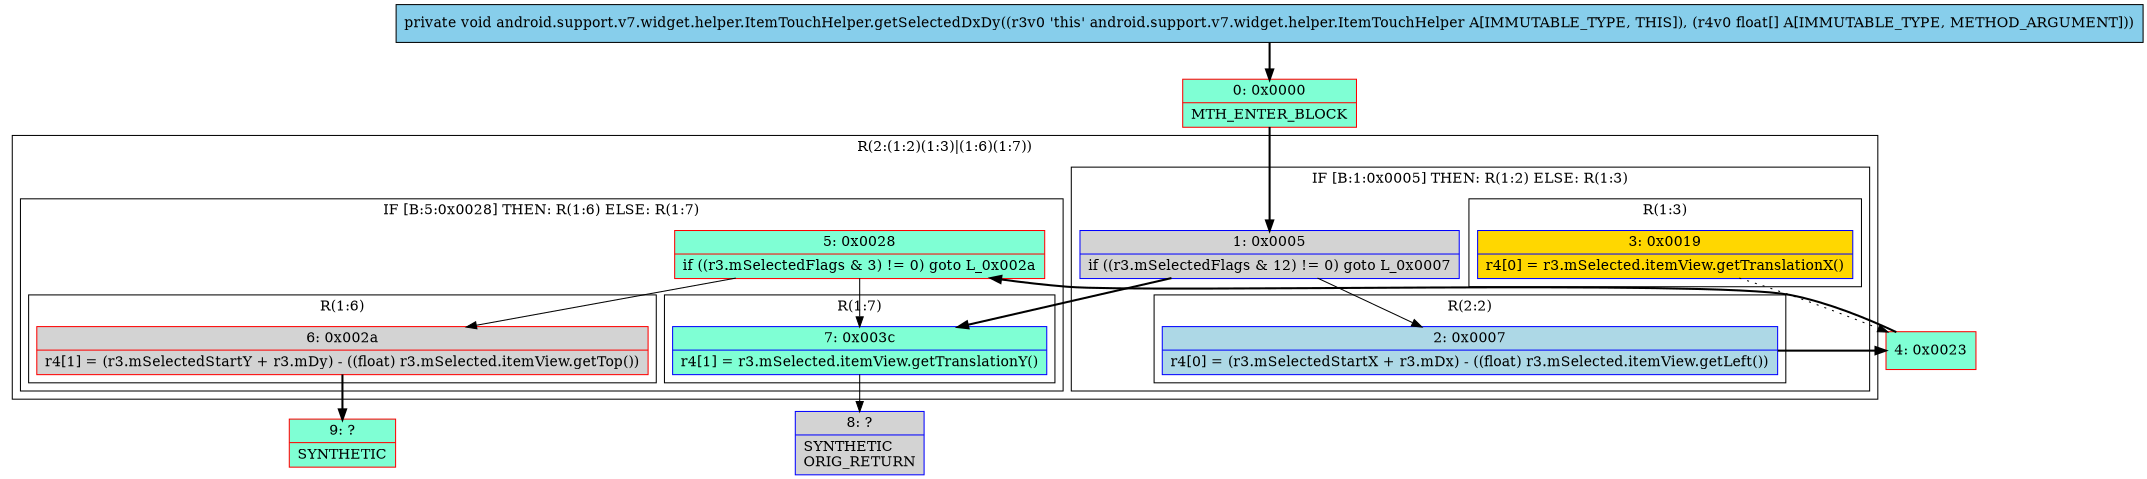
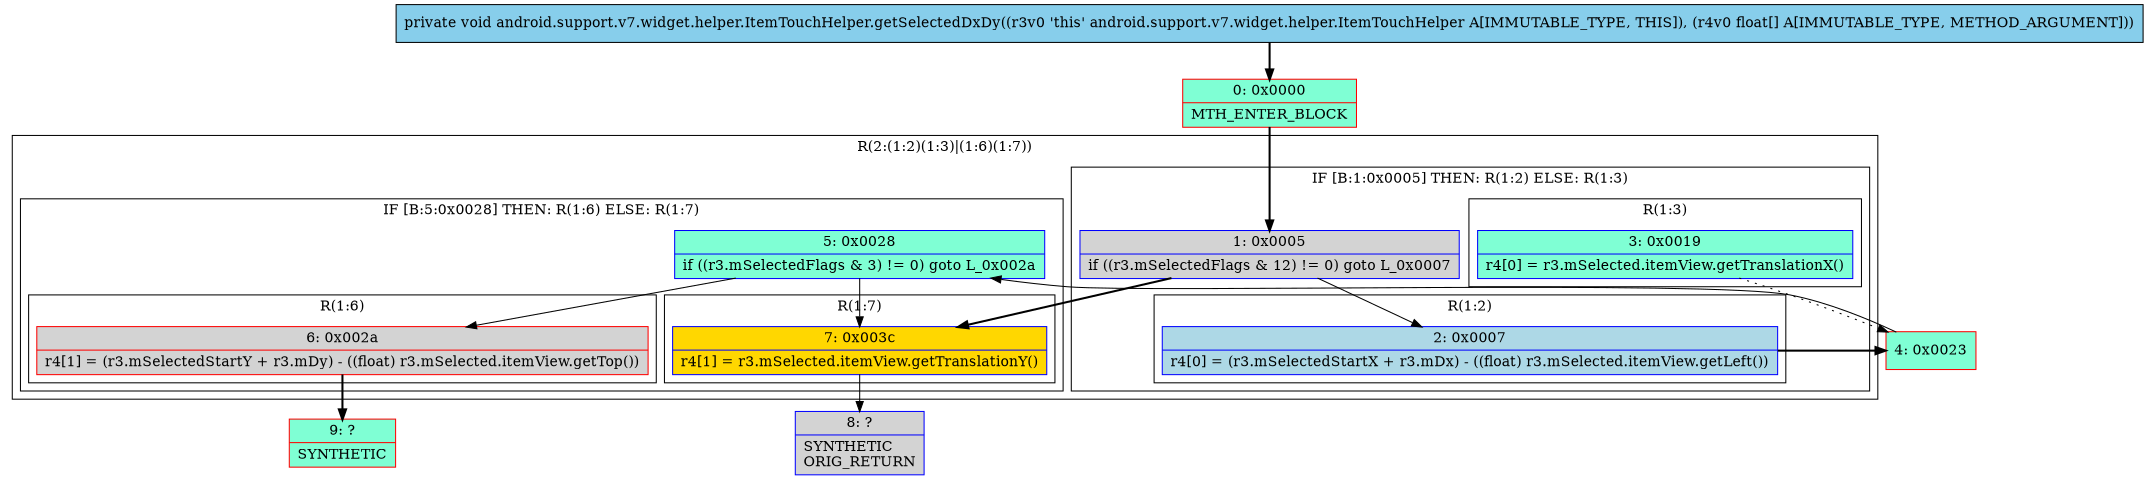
node "5: 0x0028": color red -> blue
node "3: 0x0019": fillcolor gold -> aquamarine
edge "4: 0x0023" -> "5: 0x0028": style bold -> solid
cluster "R(2:2)": label "R(2:2)" -> "R(1:2)"
node "7: 0x003c": fillcolor aquamarine -> gold
